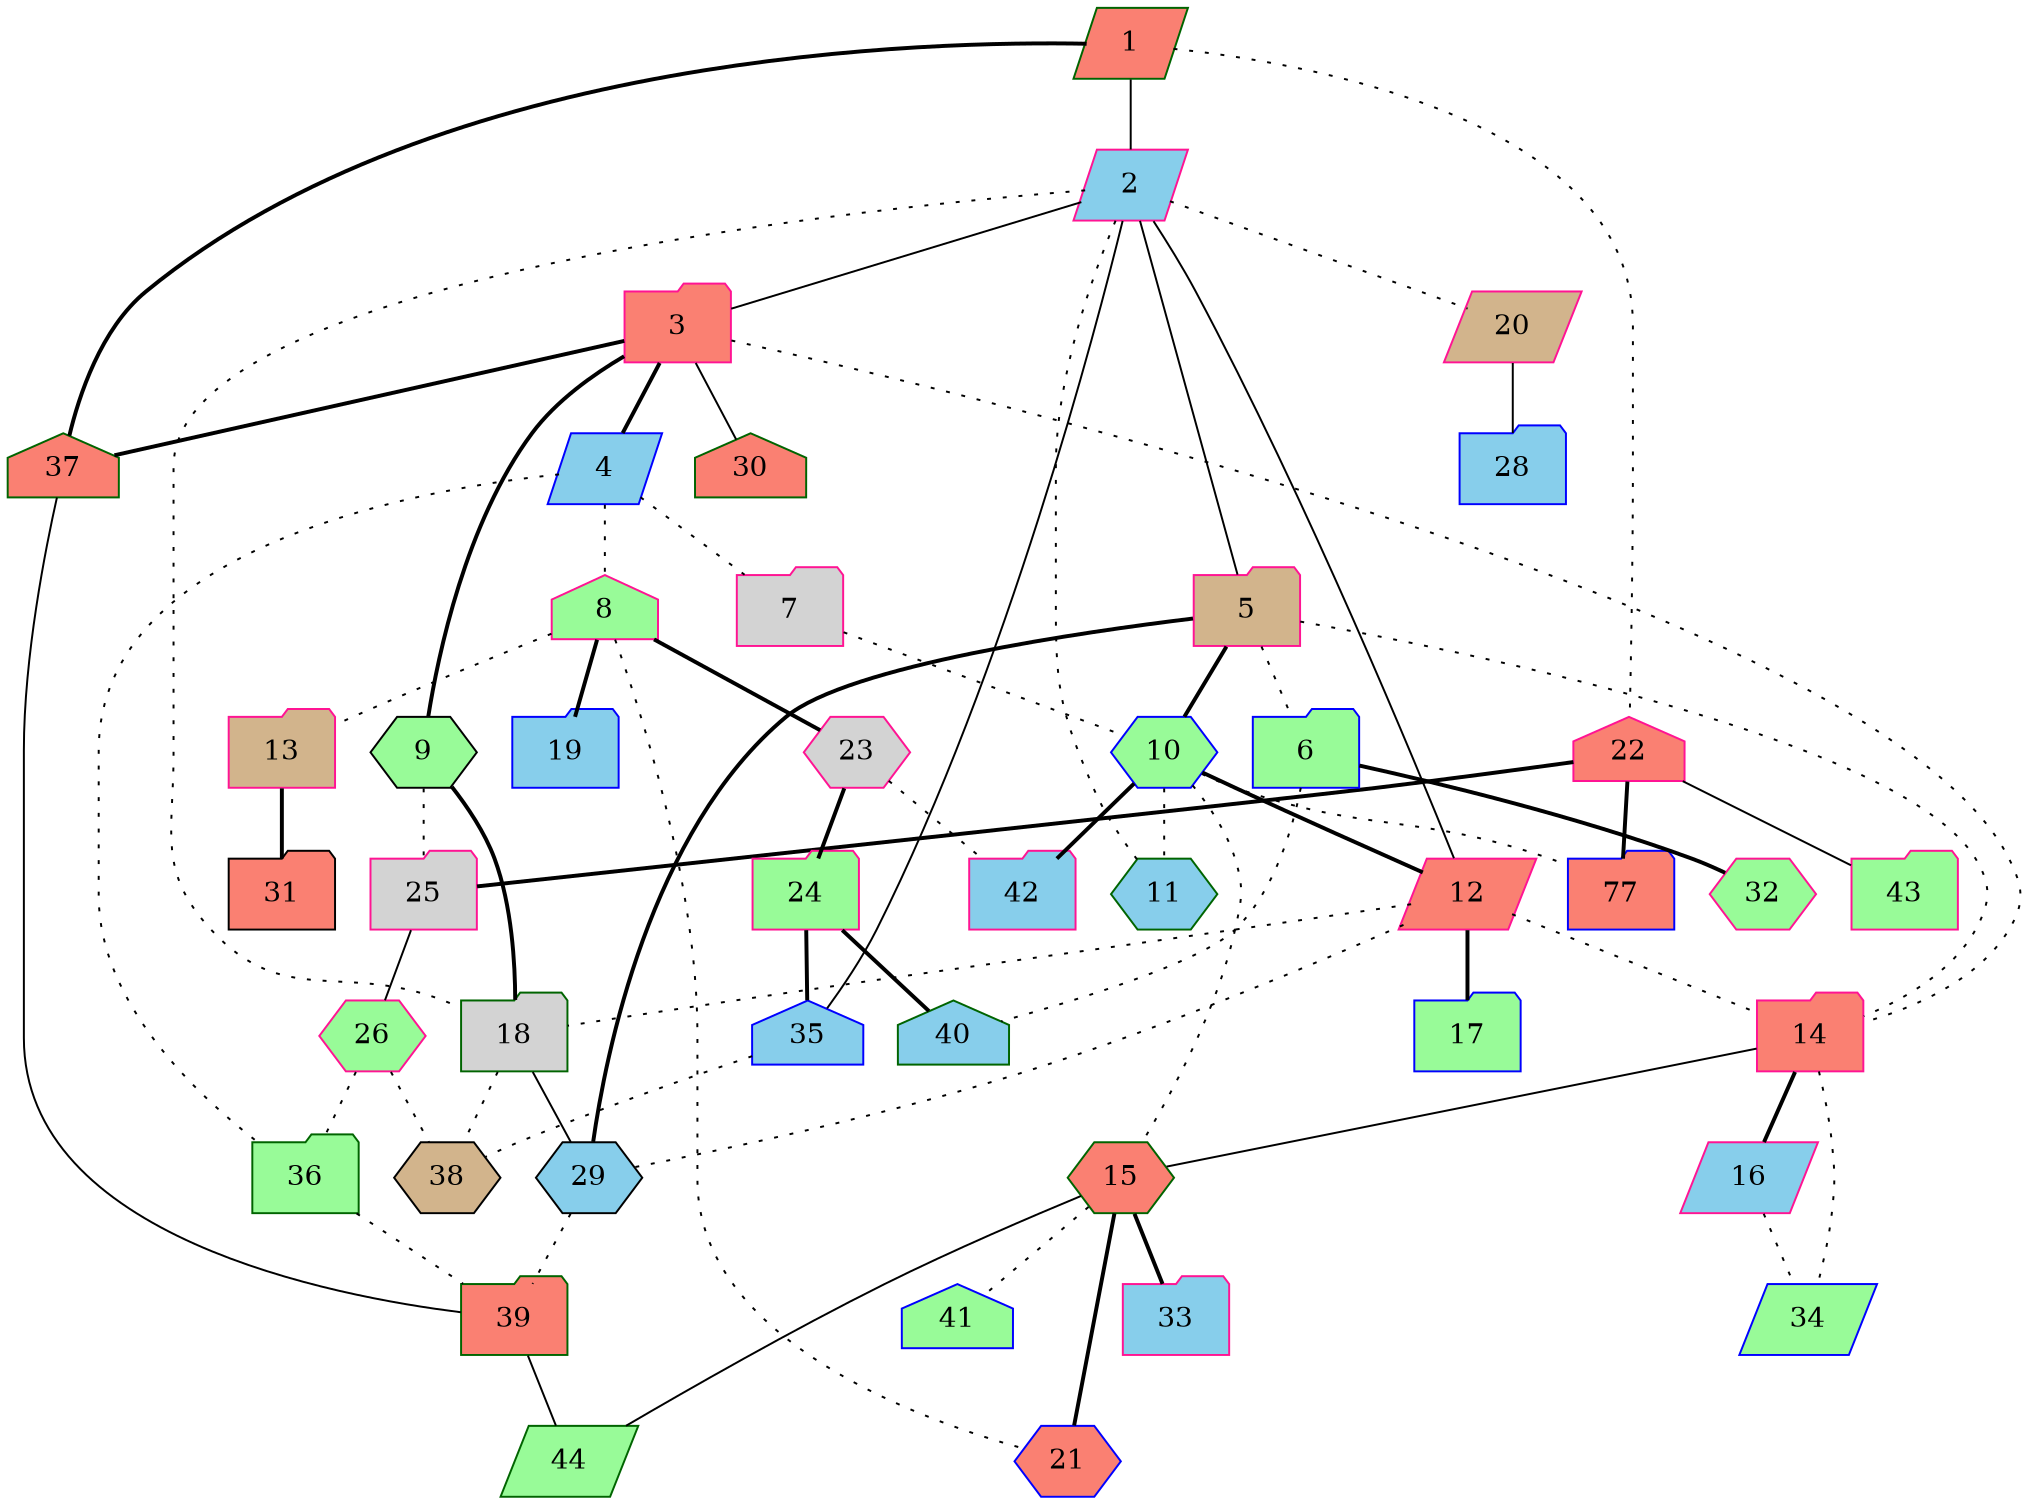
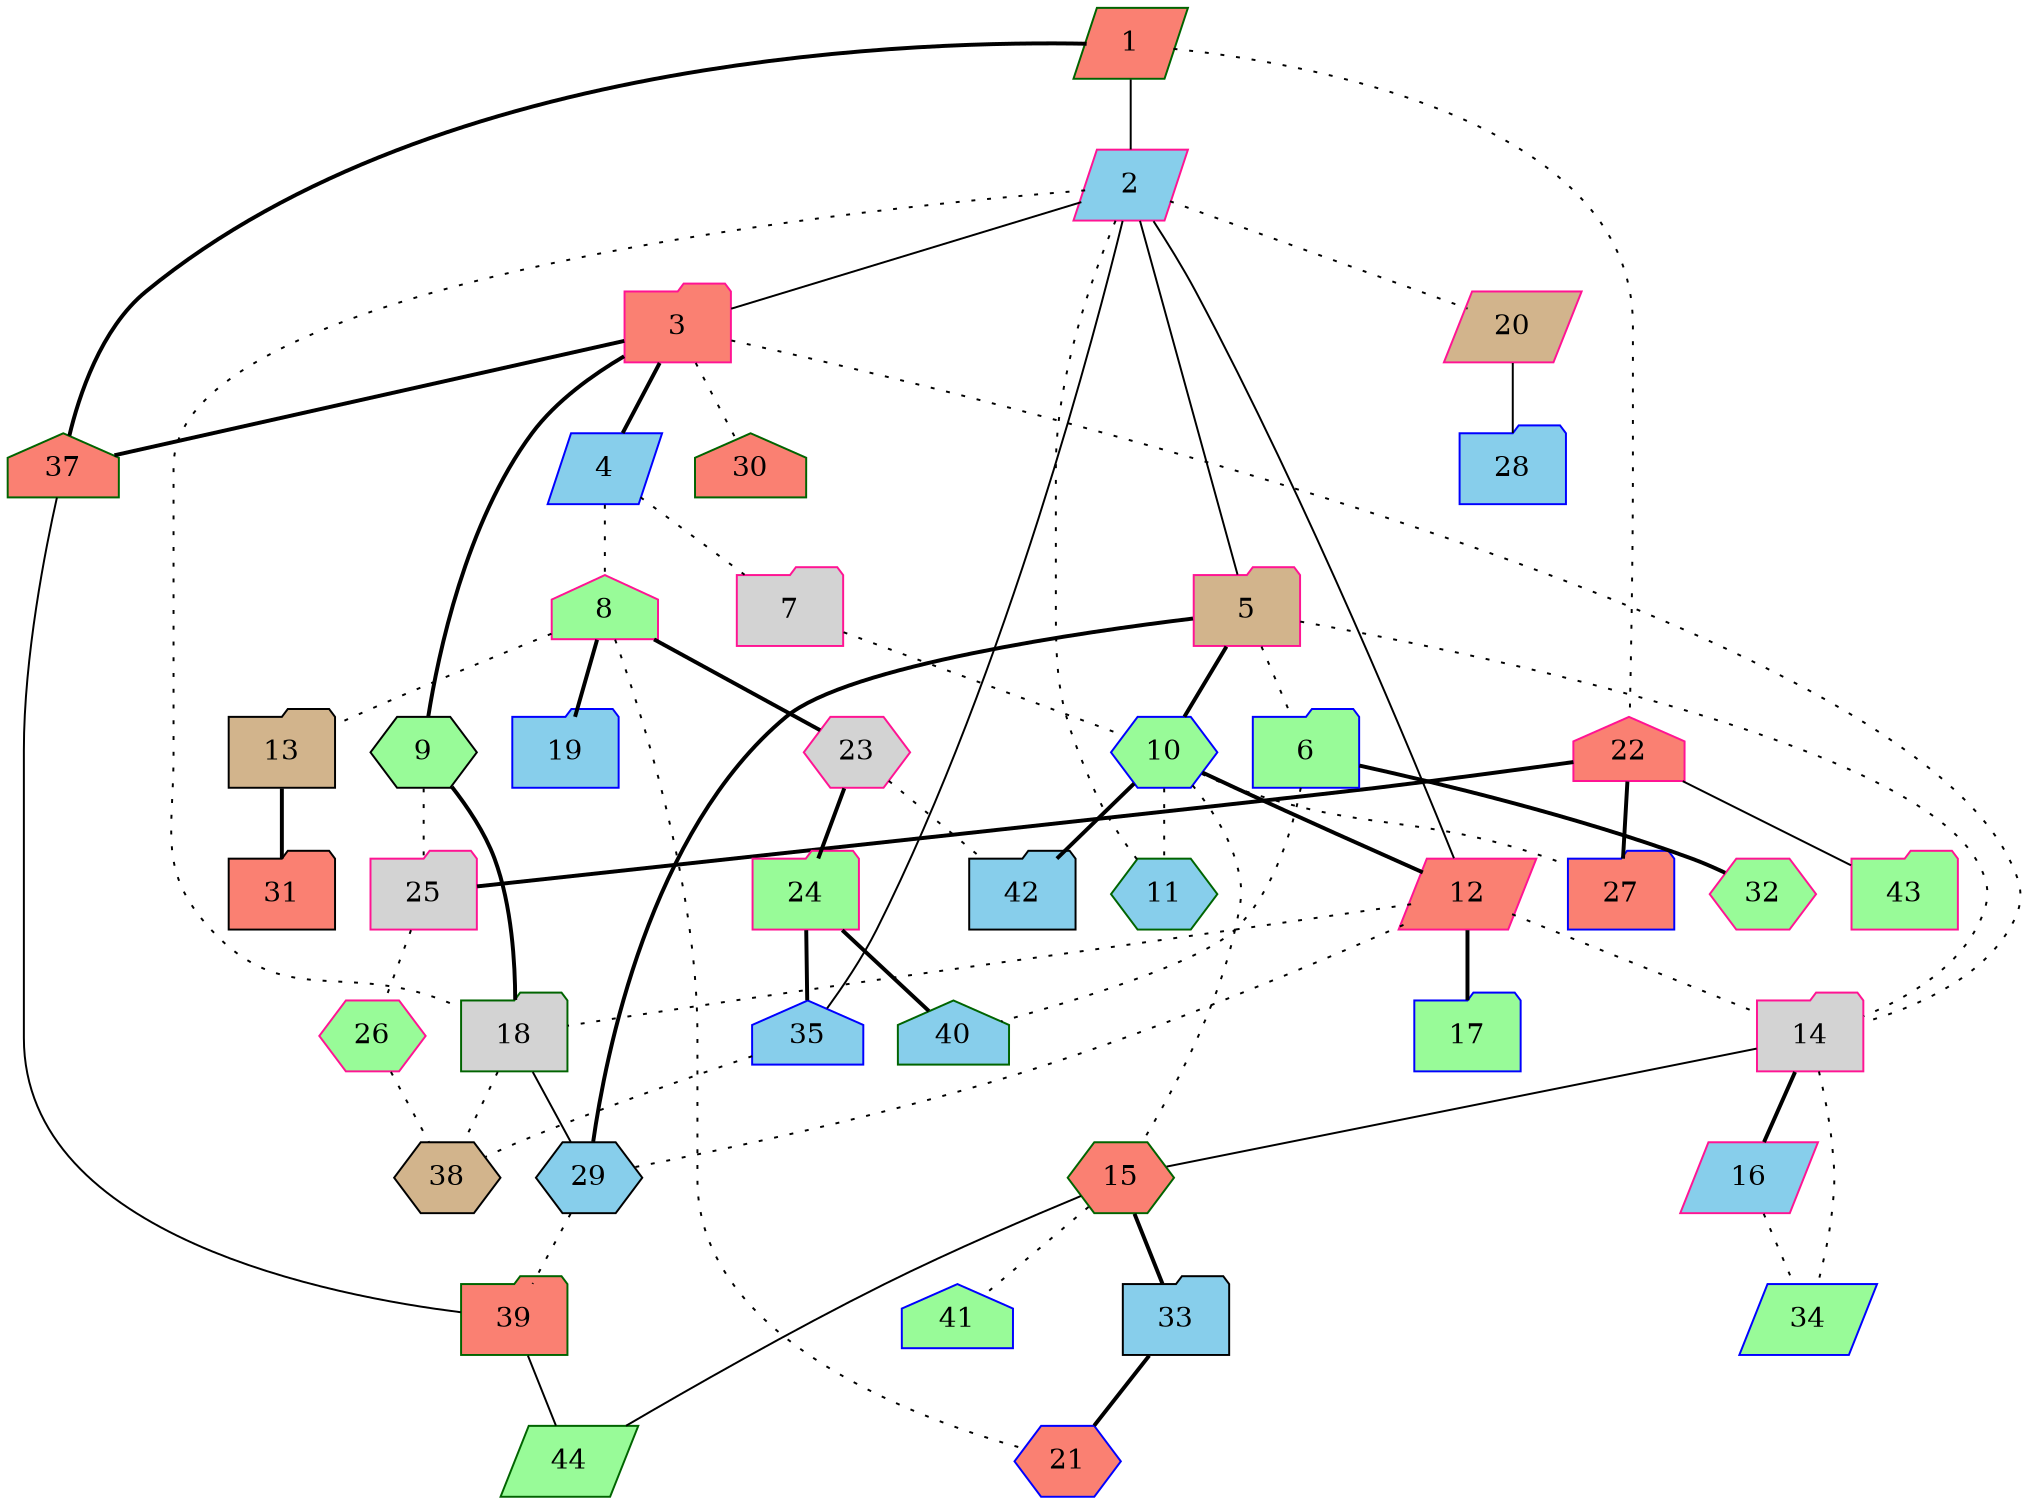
edge "3" -- "30": style solid -> dotted
node "13": color deeppink -> black
node "42": color deeppink -> black
node "77": label "77" -> "27"
edge "25" -- "26": style solid -> dotted
node "14": fillcolor salmon -> lightgrey
node "36": removed
edge "15" -- "21": now "33" -- "21"
node "33": color deeppink -> black
